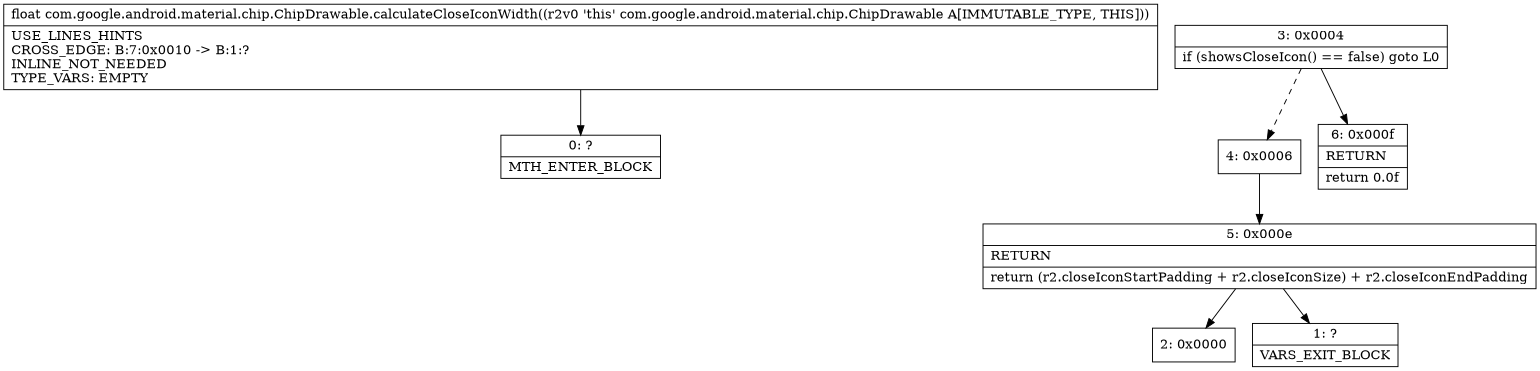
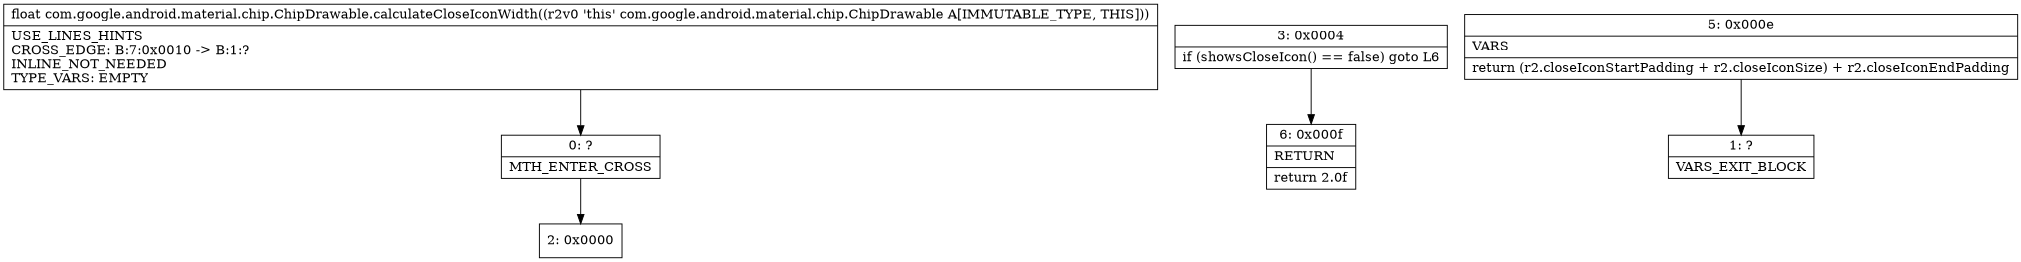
node "3: 0x0004": text "if (showsCloseIcon() == false) goto L0" -> "if (showsCloseIcon() == false) goto L6"
node "4: 0x0006": removed
node "0: ?": text "MTH_ENTER_BLOCK" -> "MTH_ENTER_CROSS"
node "6: 0x000f": text "return 0.0f" -> "return 2.0f"
node "5: 0x000e": text "RETURN" -> "VARS"
edge "5: 0x000e" -> "2: 0x0000": now "0: ?" -> "2: 0x0000"
